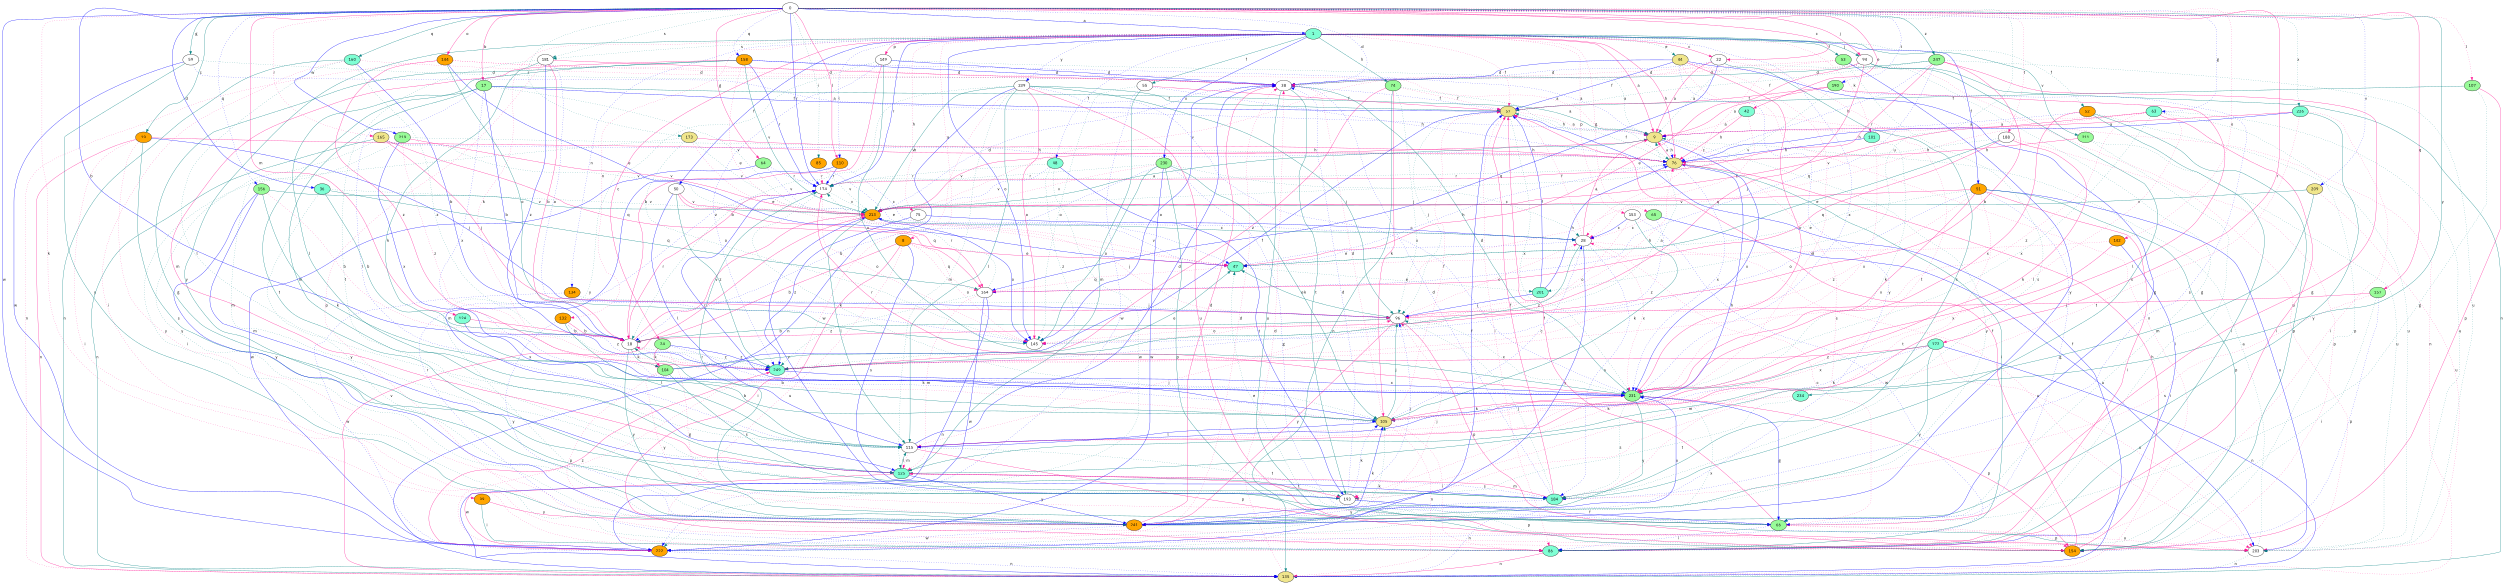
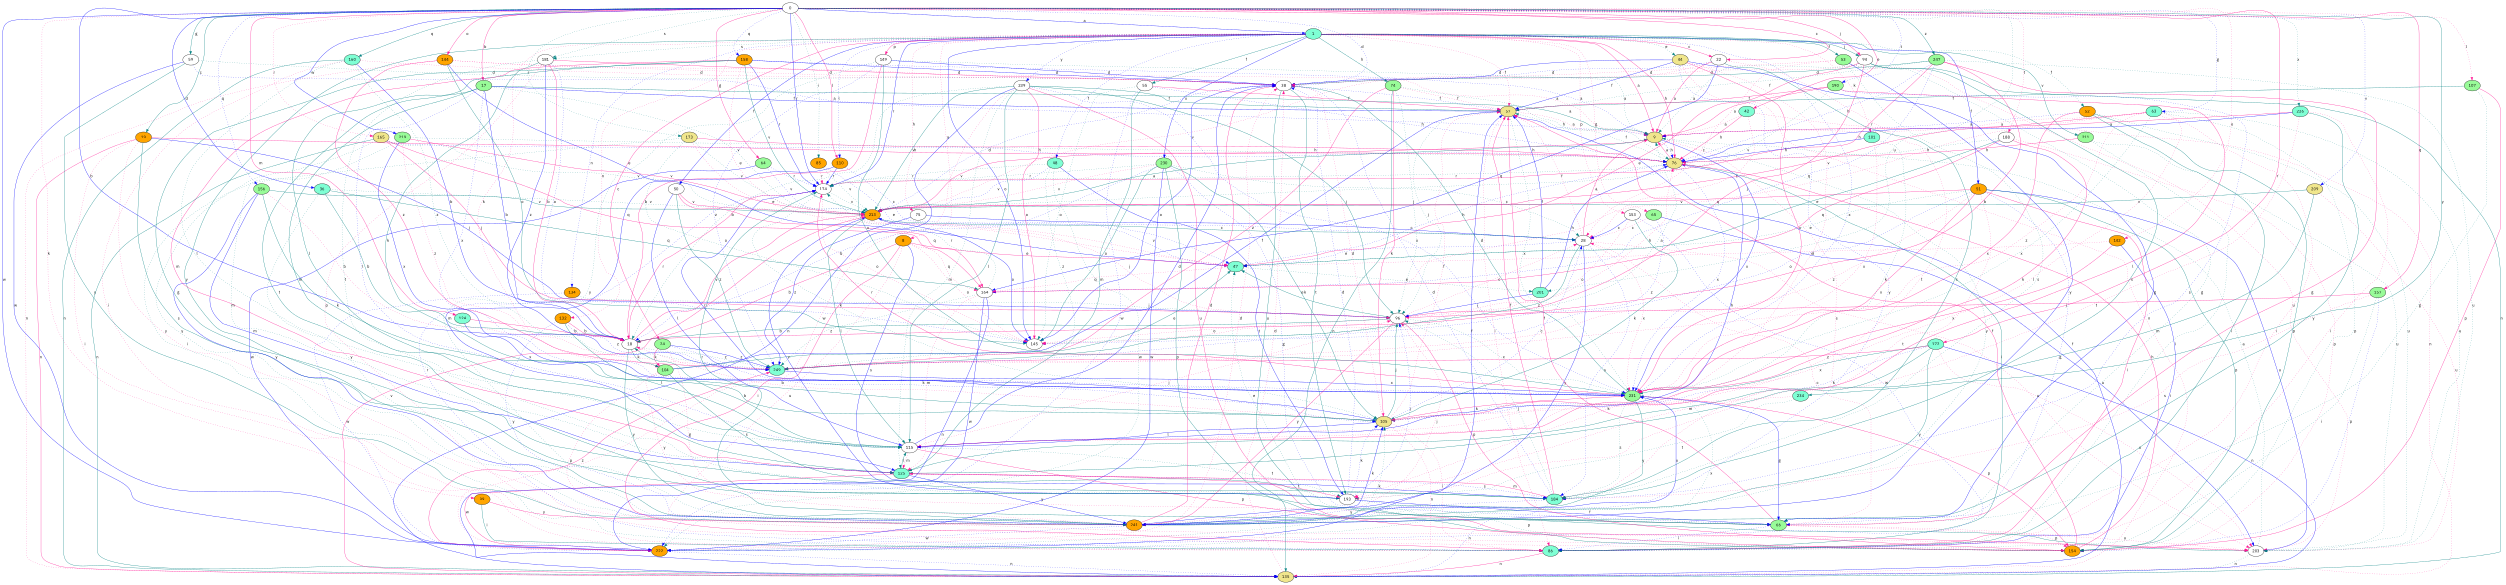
edge "63" -> "86": style solid -> dotted
